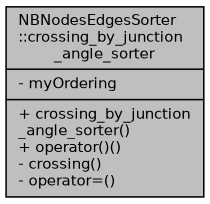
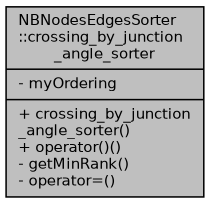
node "NBNodesEdgesSorter": text "- crossing()" -> "- getMinRank()"
